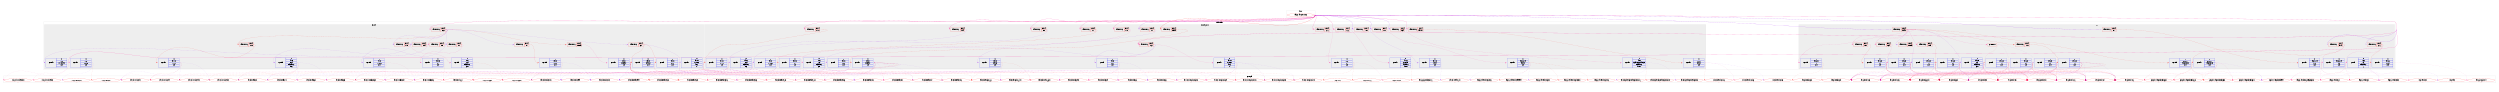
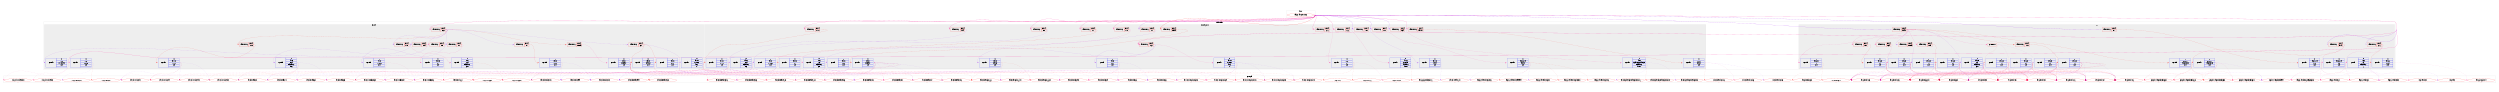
node "dev-db/postgresql-9.6.11": removed
node "net-nds/positive-2.4.45-r1": label "net-nds/positive-2.4.45-r1" -> "net-nds/openldap-2.4.45-r1"
node "media-libs/gd-2.2.5-r1": label "media-libs/gd-2.2.5-r1" -> "jdk-libs/gd-2.2.5-r1"
node "media-lang/php-7.3.1": label "media-lang/php-7.3.1" -> "dev-lang/php-7.3.1"
